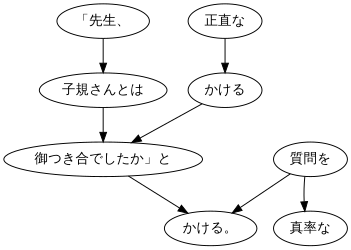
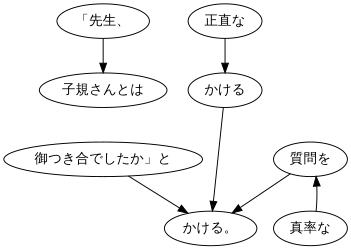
edge "子規さんとは" -> "御つき合でしたか」と": removed
edge "かける" -> "御つき合でしたか」と": now "かける" -> "かける。"
edge "質問を" -> "真率な": reversed
